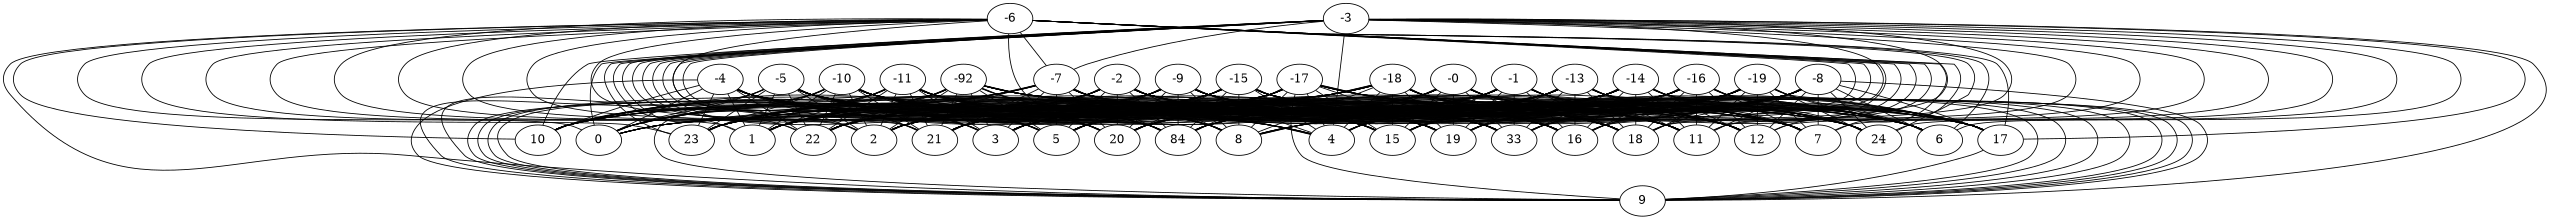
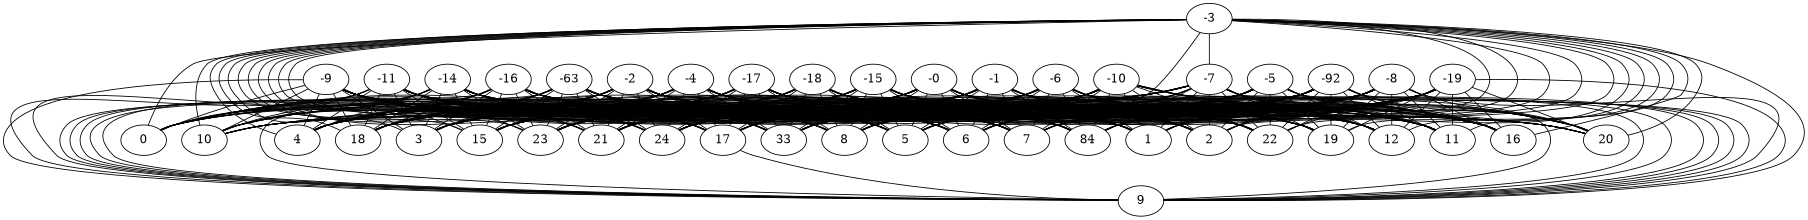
edge "-6" -- "-7": now "-6" -- "4"
node "-13": label "-13" -> "-63"
edge "-9" -- "20": removed
